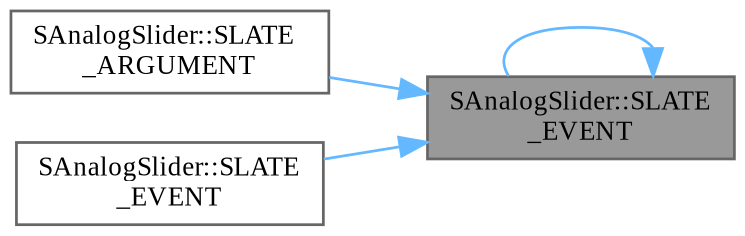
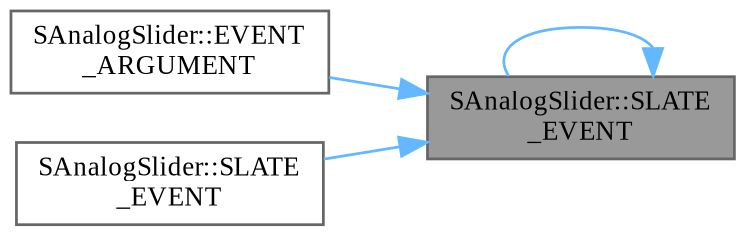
node "SAnalogSlider::SLATE _ARGUMENT": label "SAnalogSlider::SLATE _ARGUMENT" -> "SAnalogSlider::EVENT _ARGUMENT"
